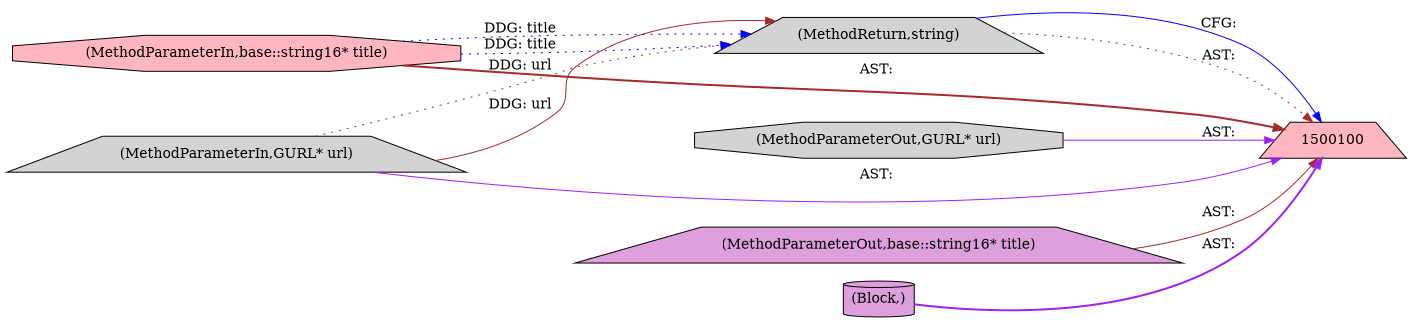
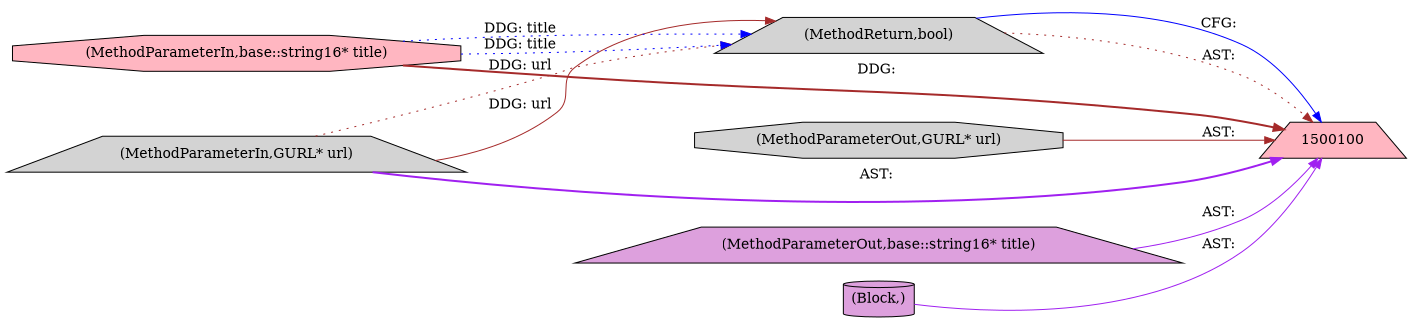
node "(MethodReturn,string)": label "(MethodReturn,string)" -> "(MethodReturn,bool)"
edge "(MethodParameterIn,base::string16* title)" -> "1500100": label "AST: " -> "DDG: "
edge "(MethodParameterOut,GURL* url)" -> "1500100": color purple -> brown
edge "(MethodParameterIn,GURL* url)" -> "1500100": style solid -> bold
edge "(MethodParameterOut,base::string16* title)" -> "1500100": color brown -> purple
edge "(Block,)" -> "1500100": style bold -> solid
